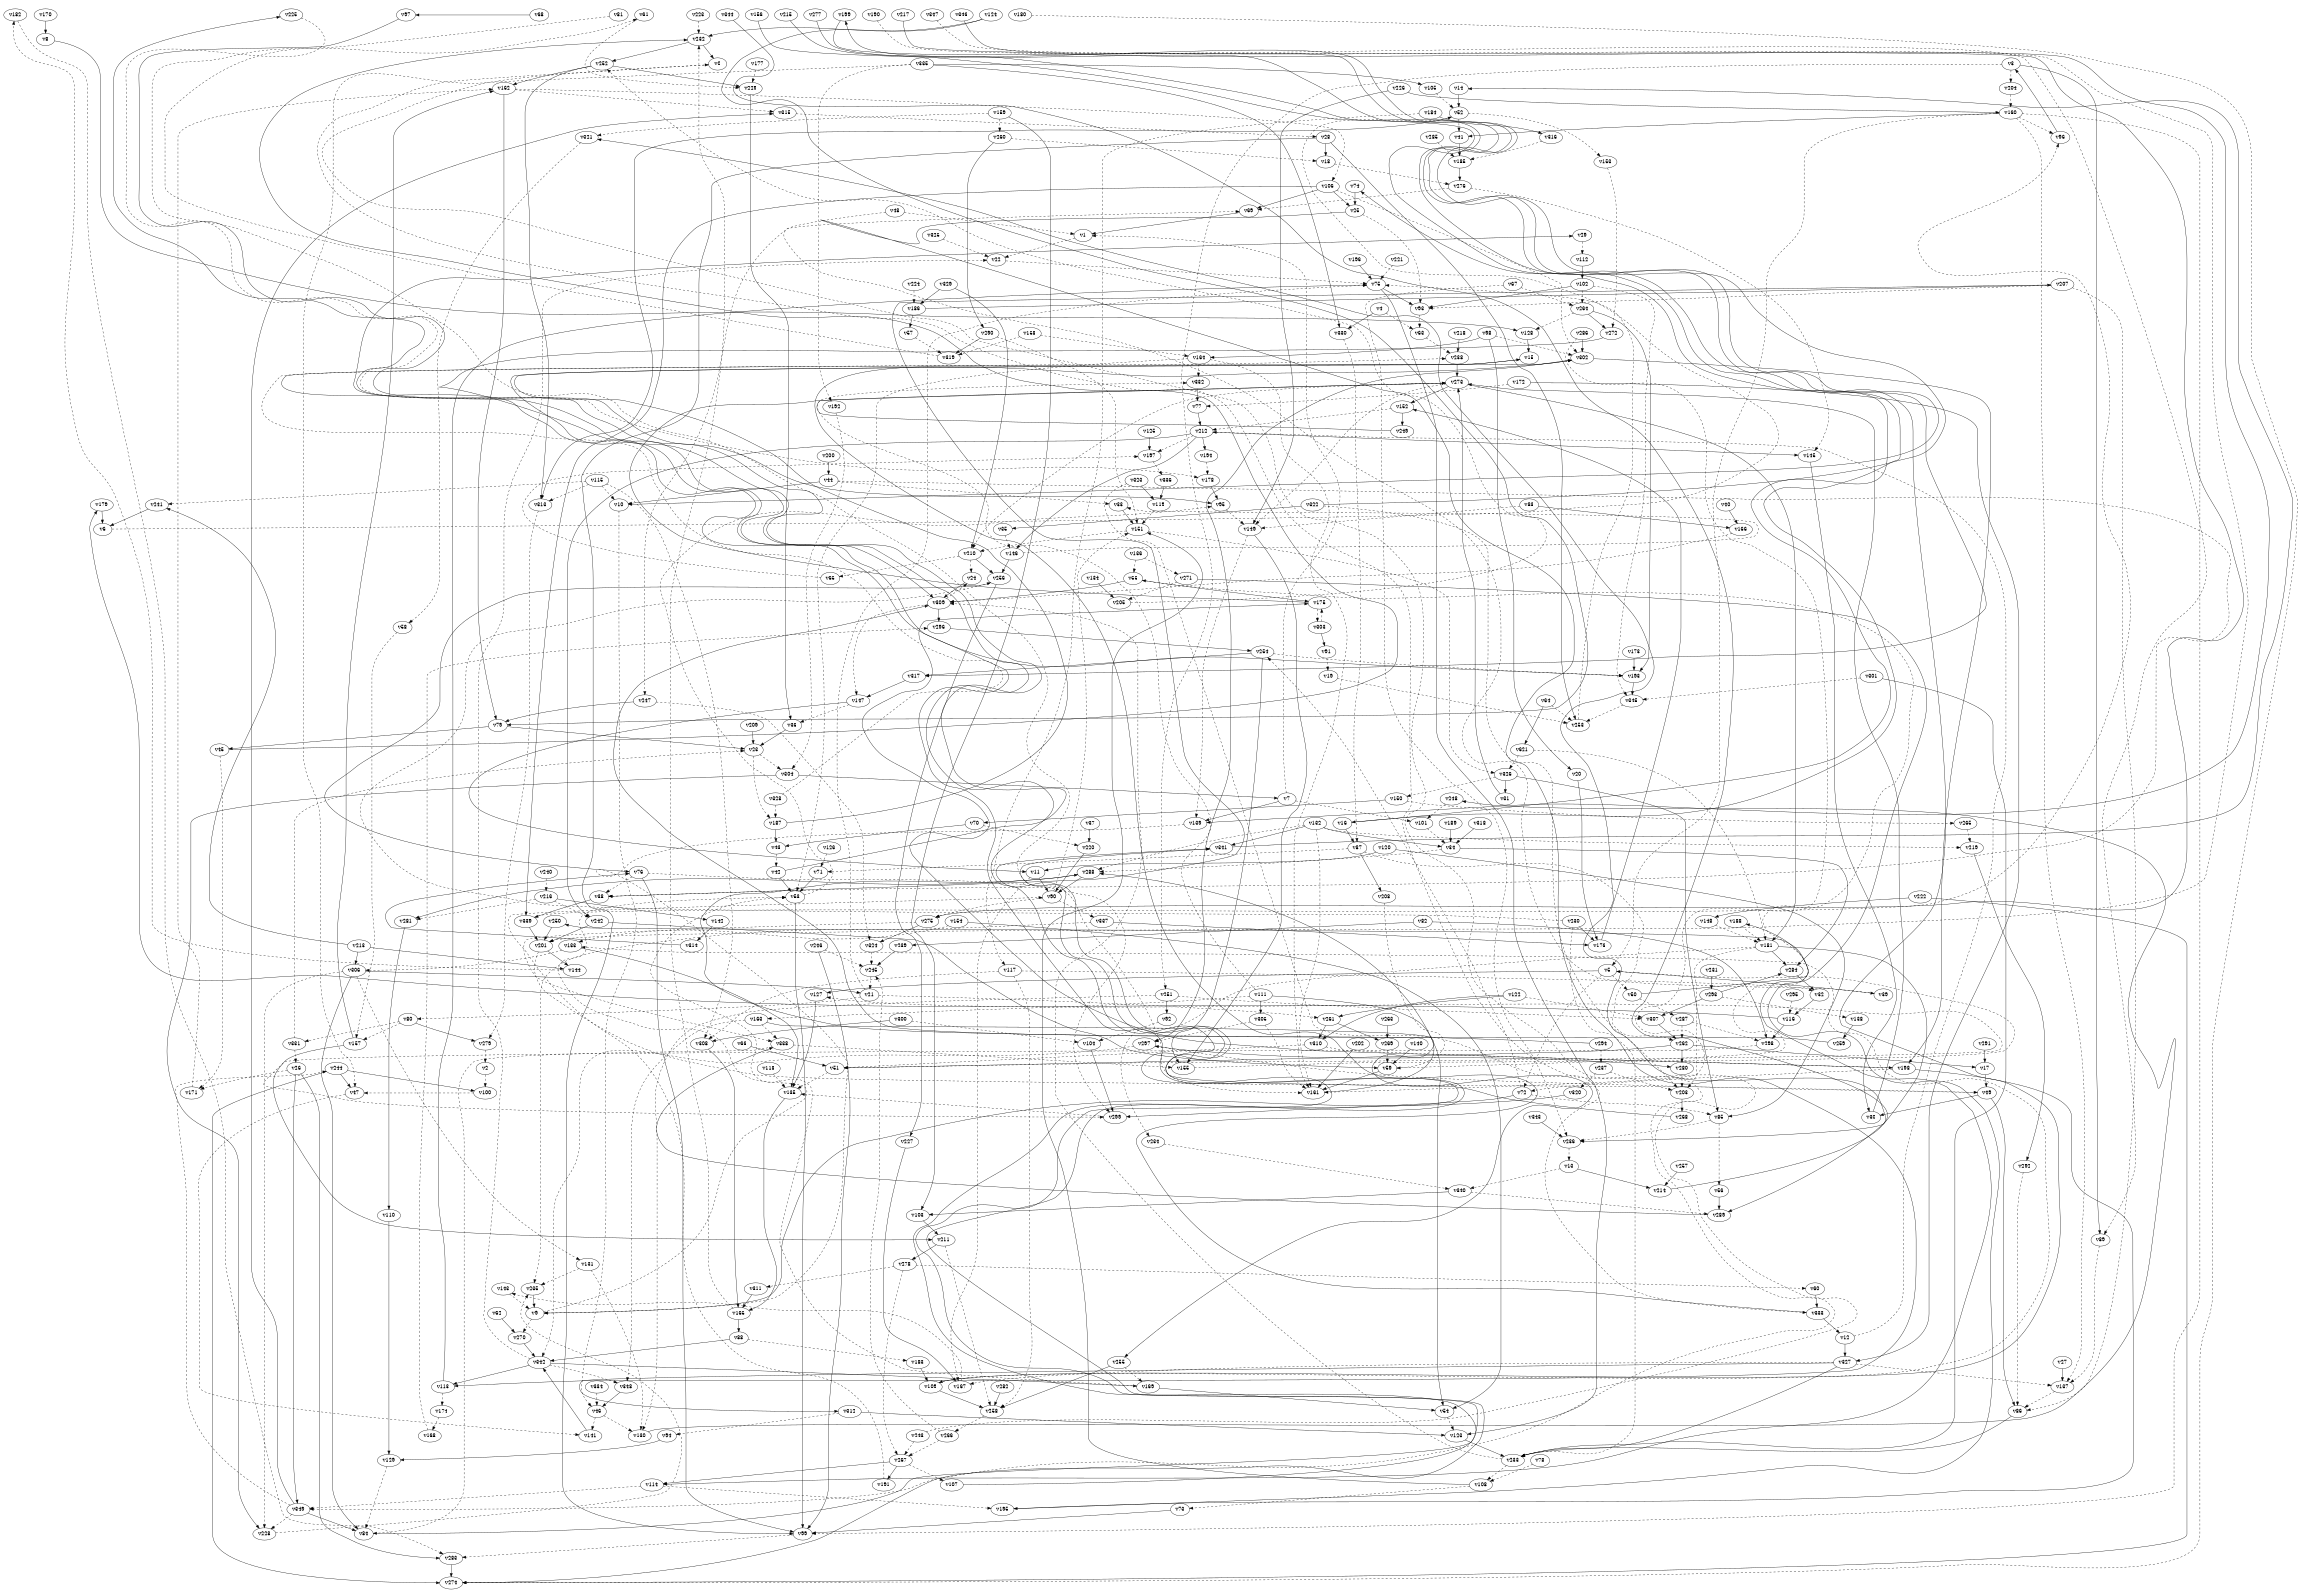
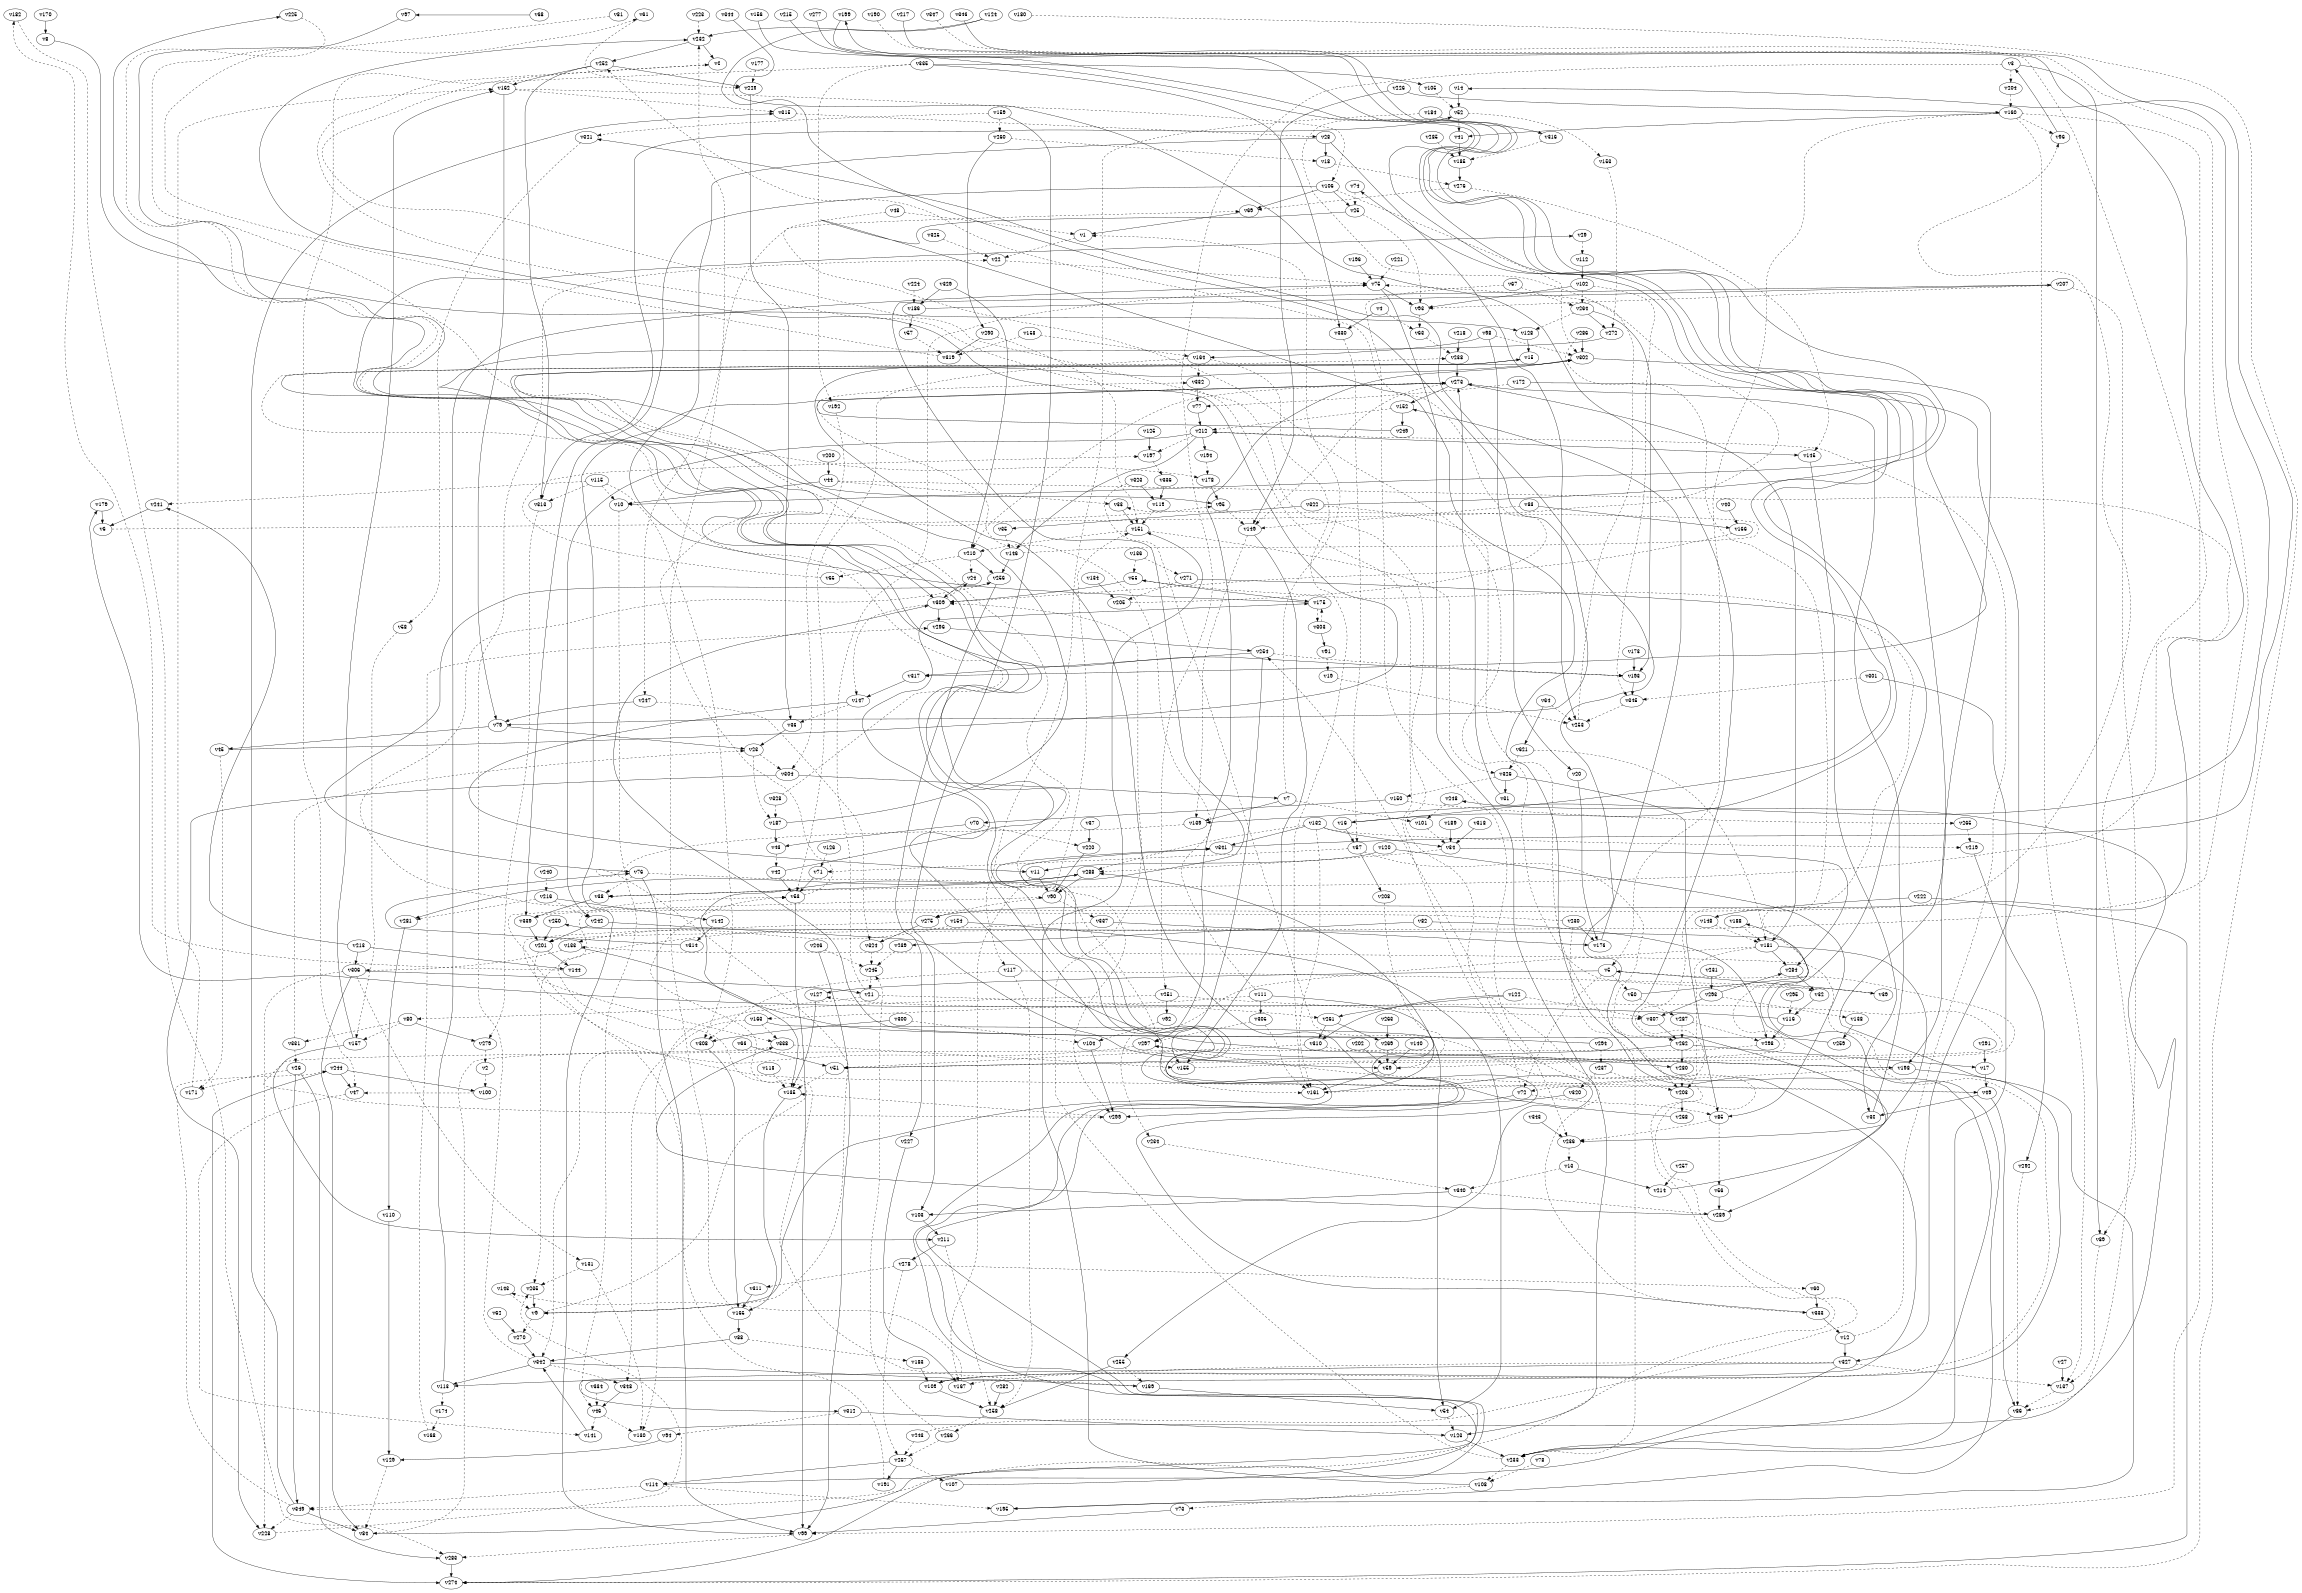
edge "v74" -> "v25": style solid -> dashed
node "v209": removed
edge "v239" -> "v245": style solid -> dashed
edge "v202" -> "v161": now "v202" -> "v59"
